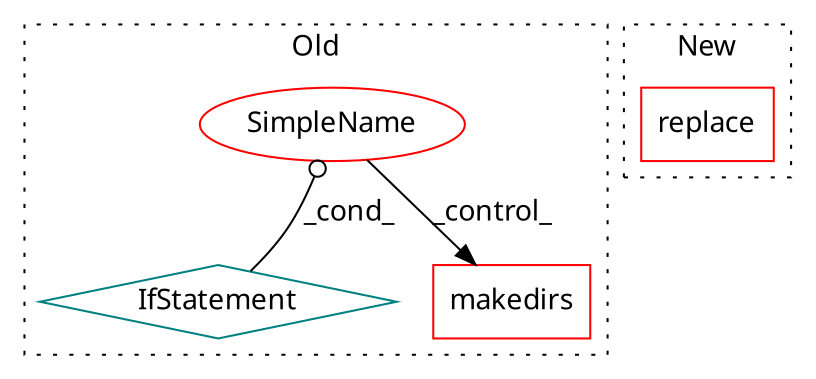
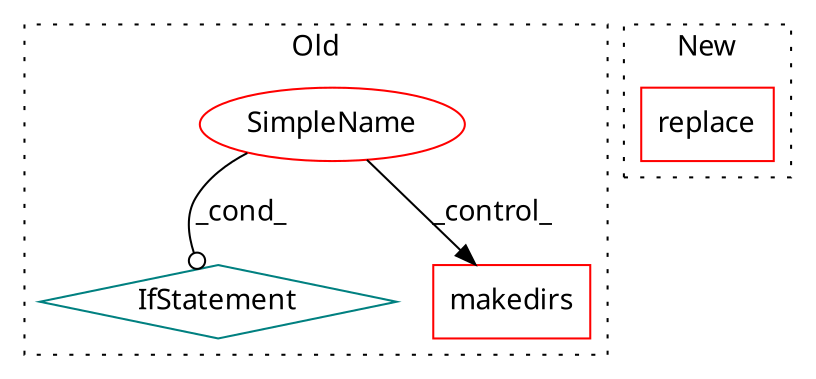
edge "IfStatement" -> "SimpleName": reversed
